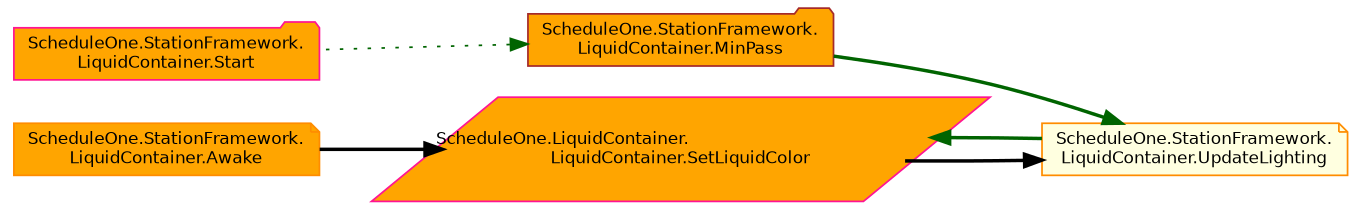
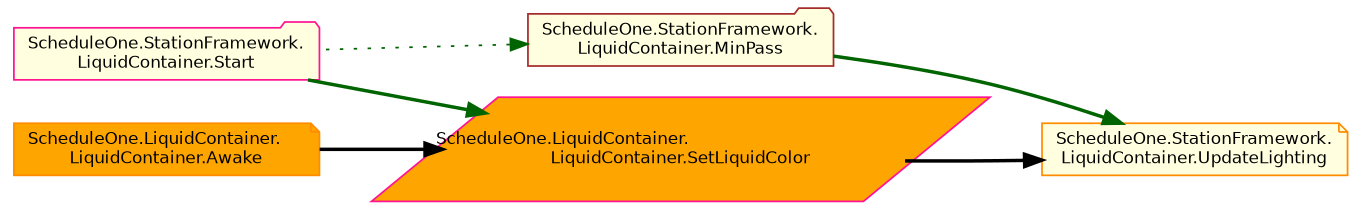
node "ScheduleOne.StationFramework. LiquidContainer.MinPass": fillcolor orange -> lightyellow
node "ScheduleOne.StationFramework. LiquidContainer.Start": fillcolor orange -> lightyellow
edge "ScheduleOne.StationFramework. LiquidContainer.UpdateLighting" -> "ScheduleOne.LiquidContainer. LiquidContainer.SetLiquidColor": now "ScheduleOne.StationFramework. LiquidContainer.Start" -> "ScheduleOne.LiquidContainer. LiquidContainer.SetLiquidColor"
node "ScheduleOne.StationFramework. LiquidContainer.Awake": label "ScheduleOne.StationFramework. LiquidContainer.Awake" -> "ScheduleOne.LiquidContainer. LiquidContainer.Awake"
